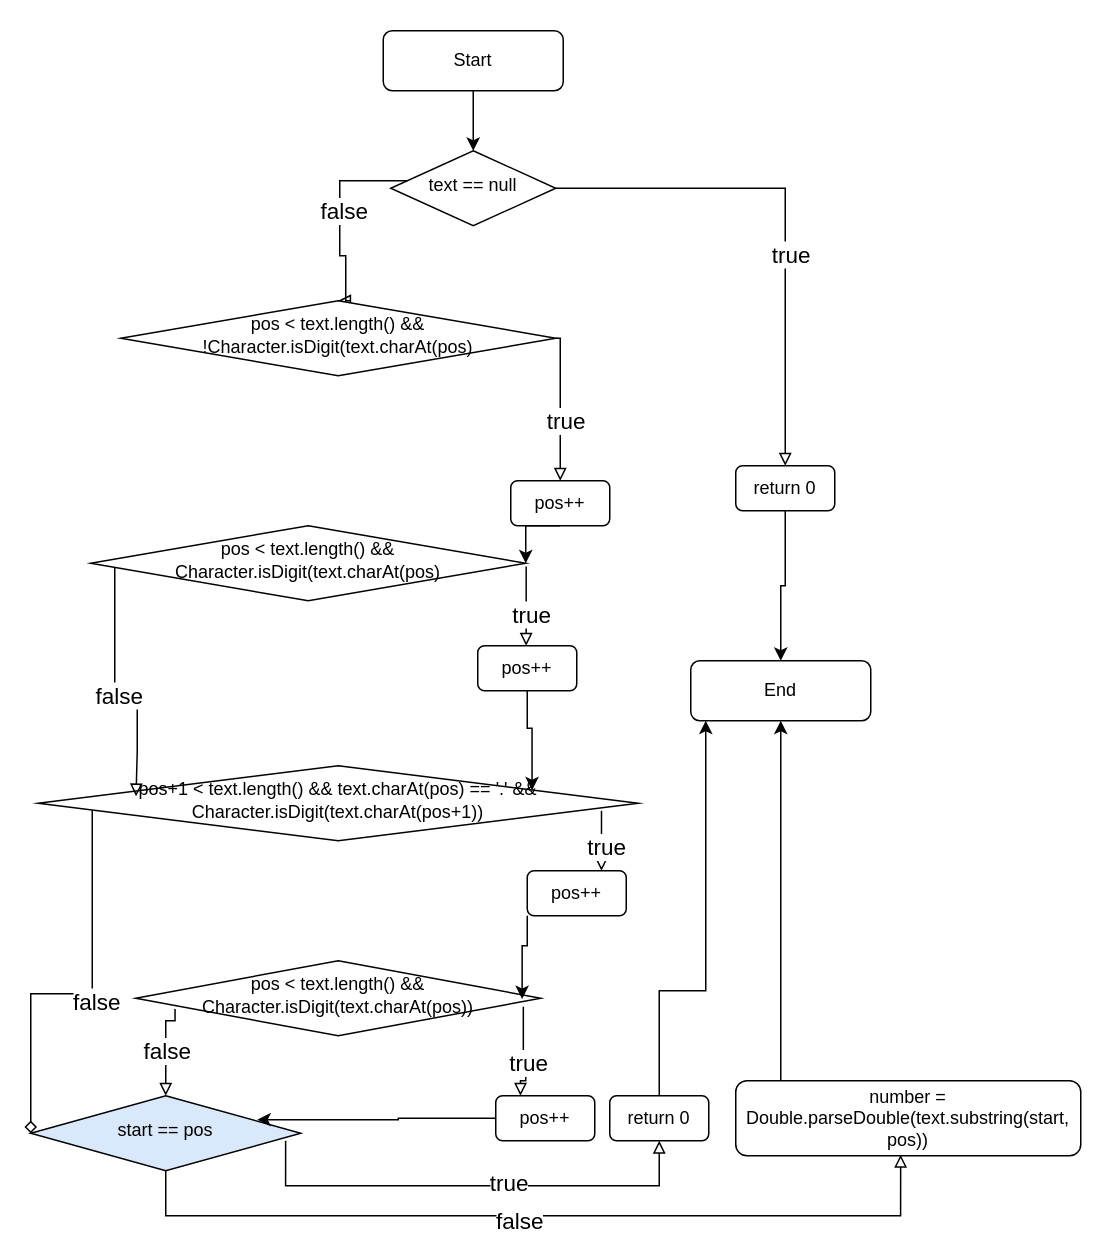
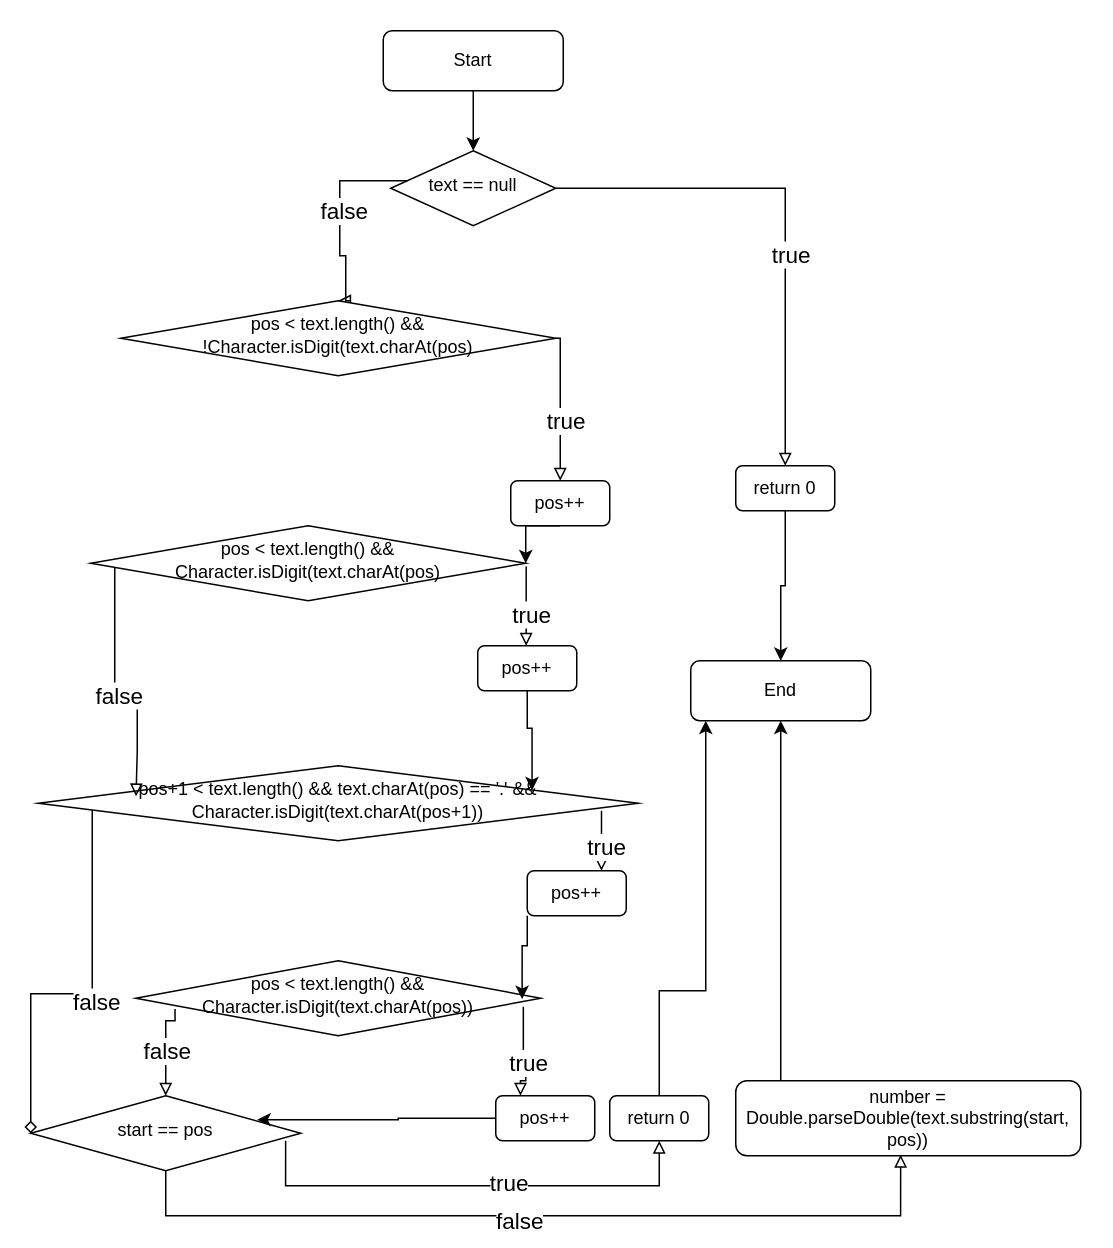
node "start == pos": fillcolor #dae8fc -> #ffffff
